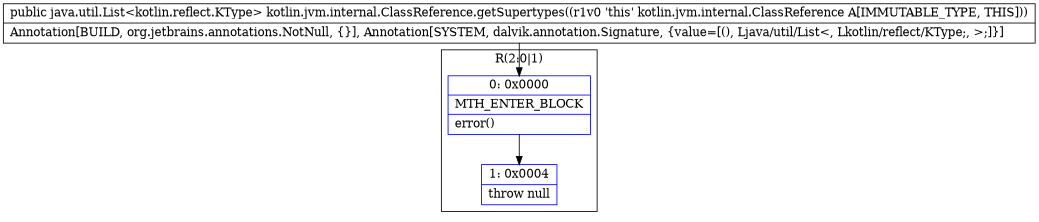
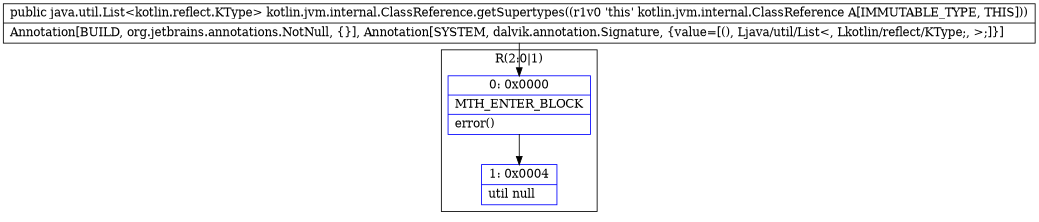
node "1: 0x0004": text "throw null" -> "util null"
